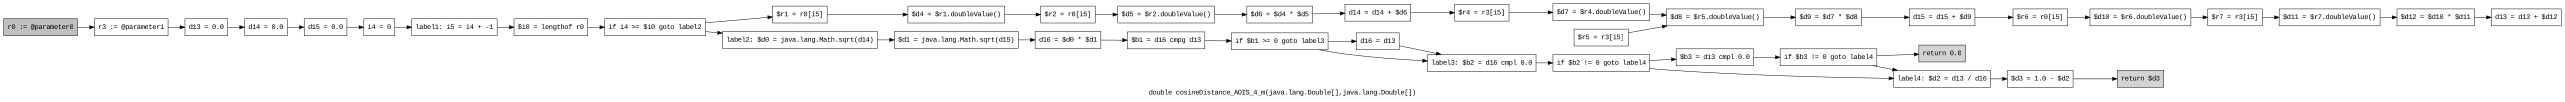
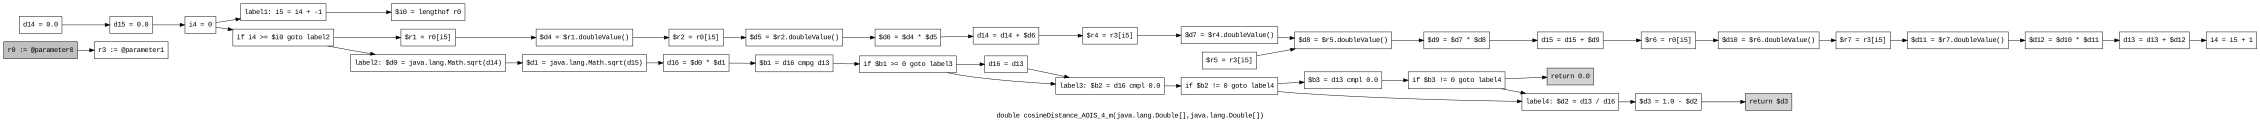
node "d13 = 0.0": removed
edge "$i0 = lengthof r0" -> "if i4 >= $i0 goto label2": now "i4 = 0" -> "if i4 >= $i0 goto label2"
node "i4 = i5 + 1": added
